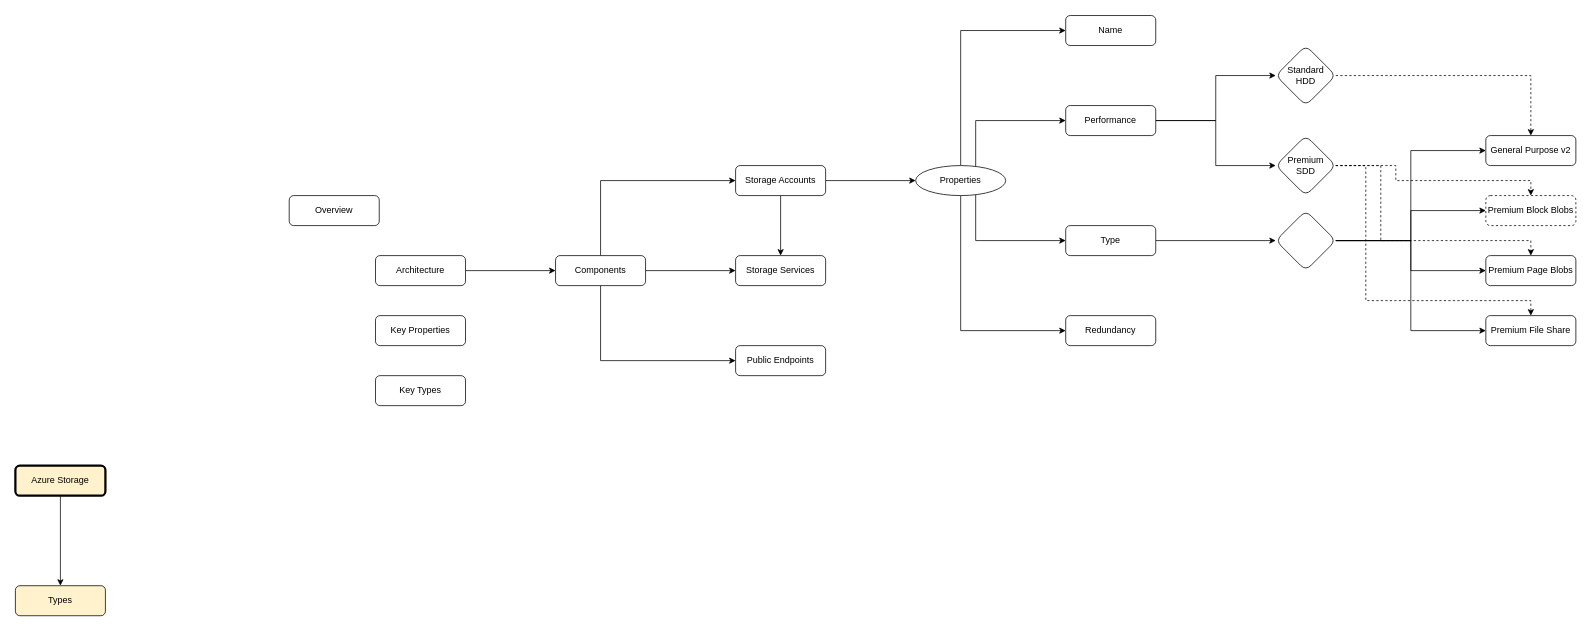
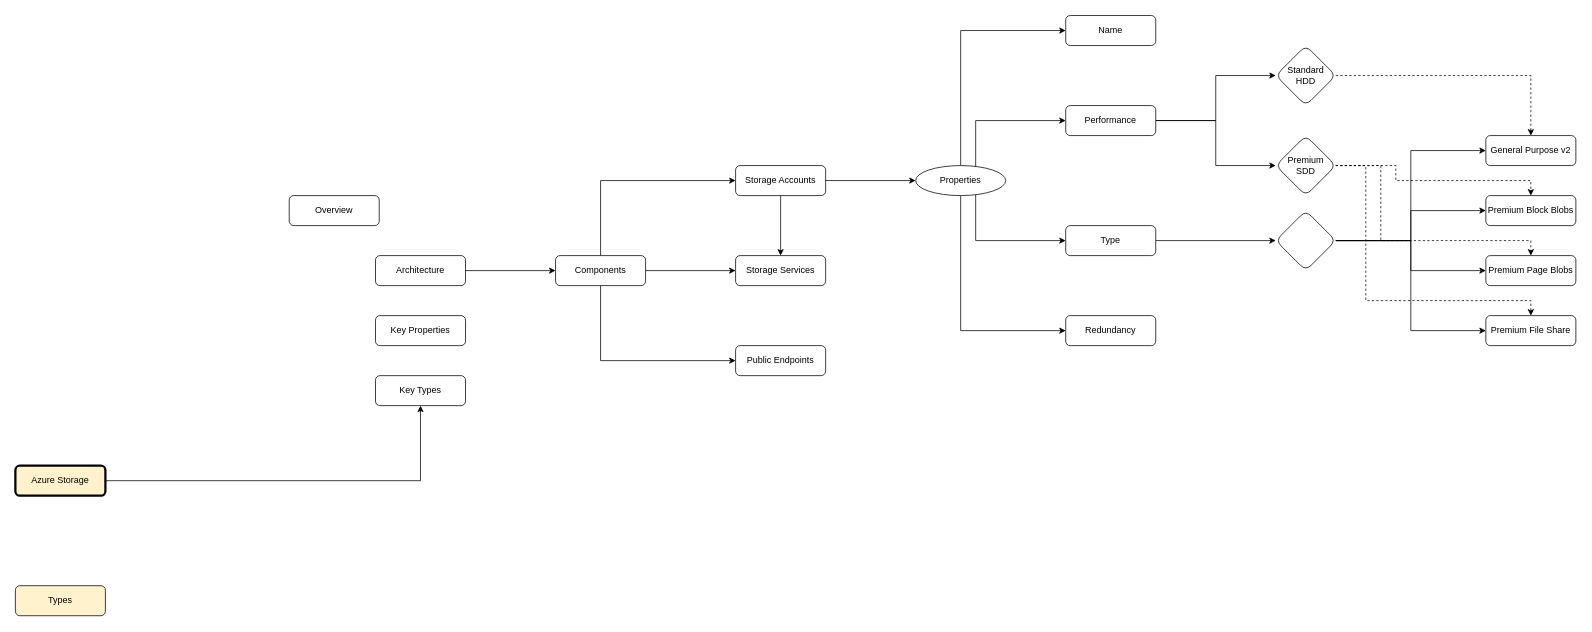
node "Premium Block Blobs": style dashed -> solid
edge "Azure Storage" -> "Types": now "Azure Storage" -> "Key Types"
